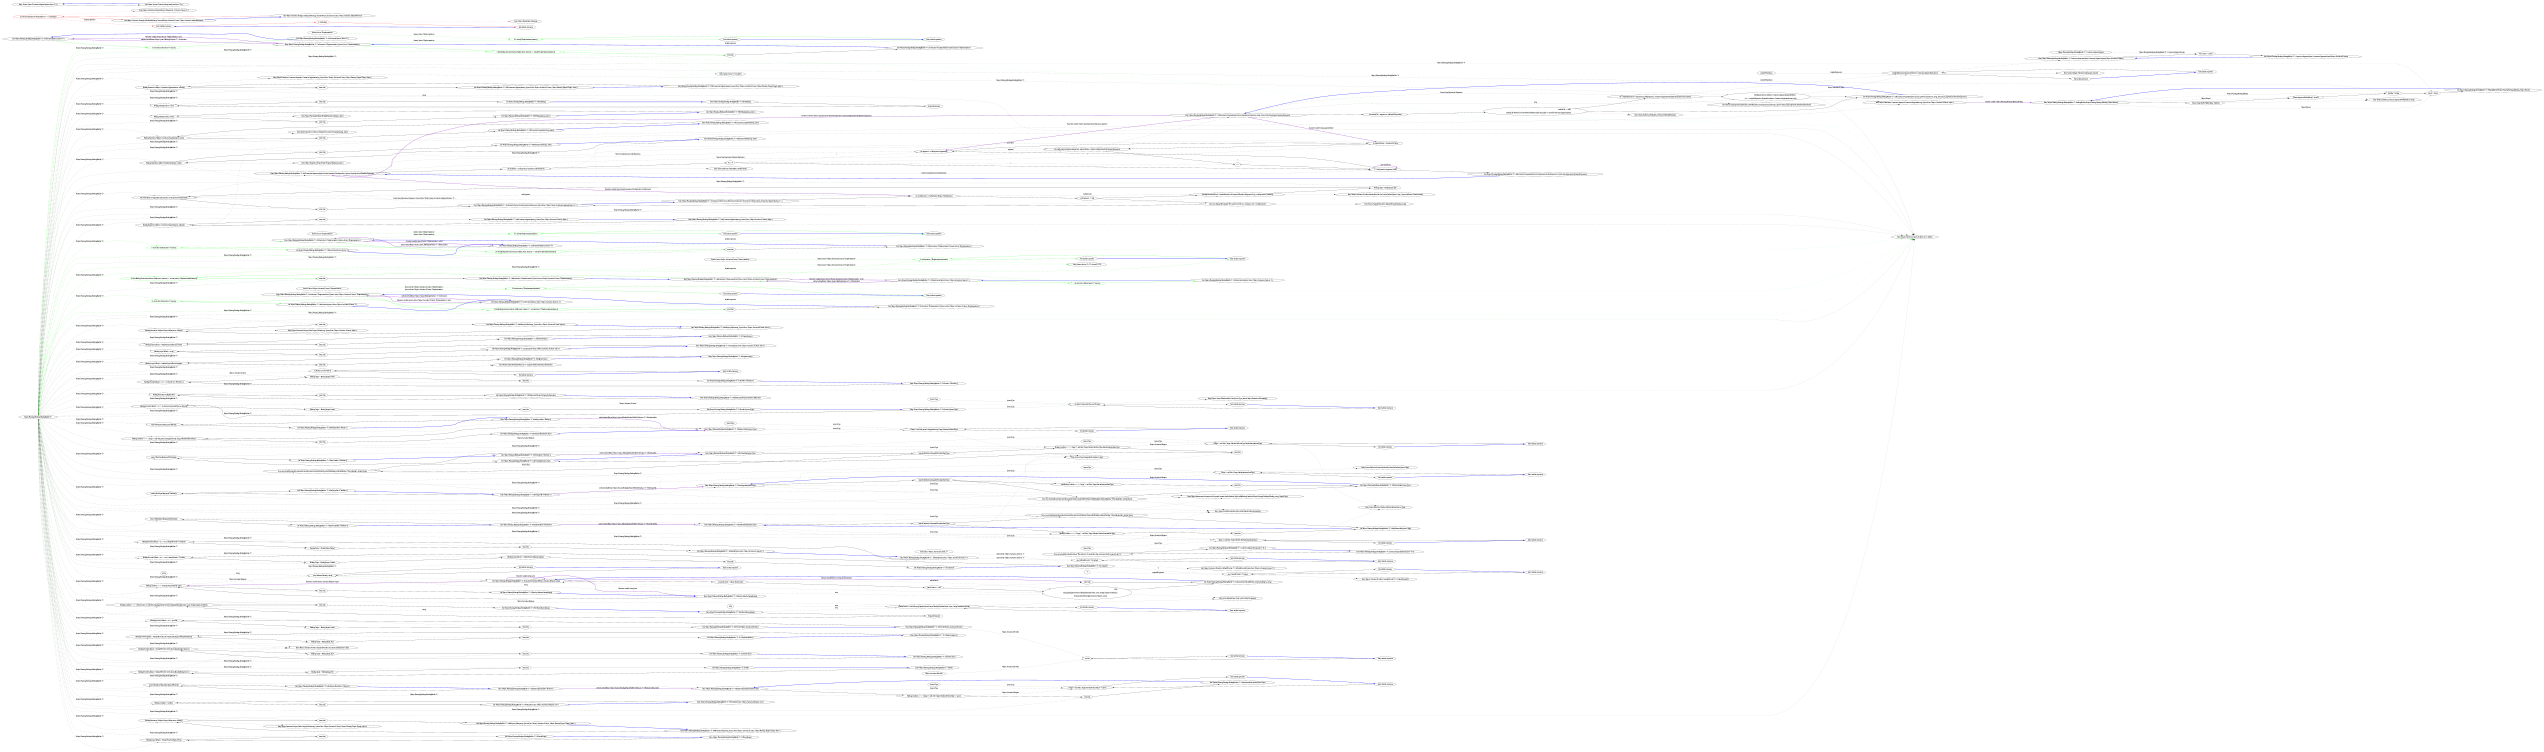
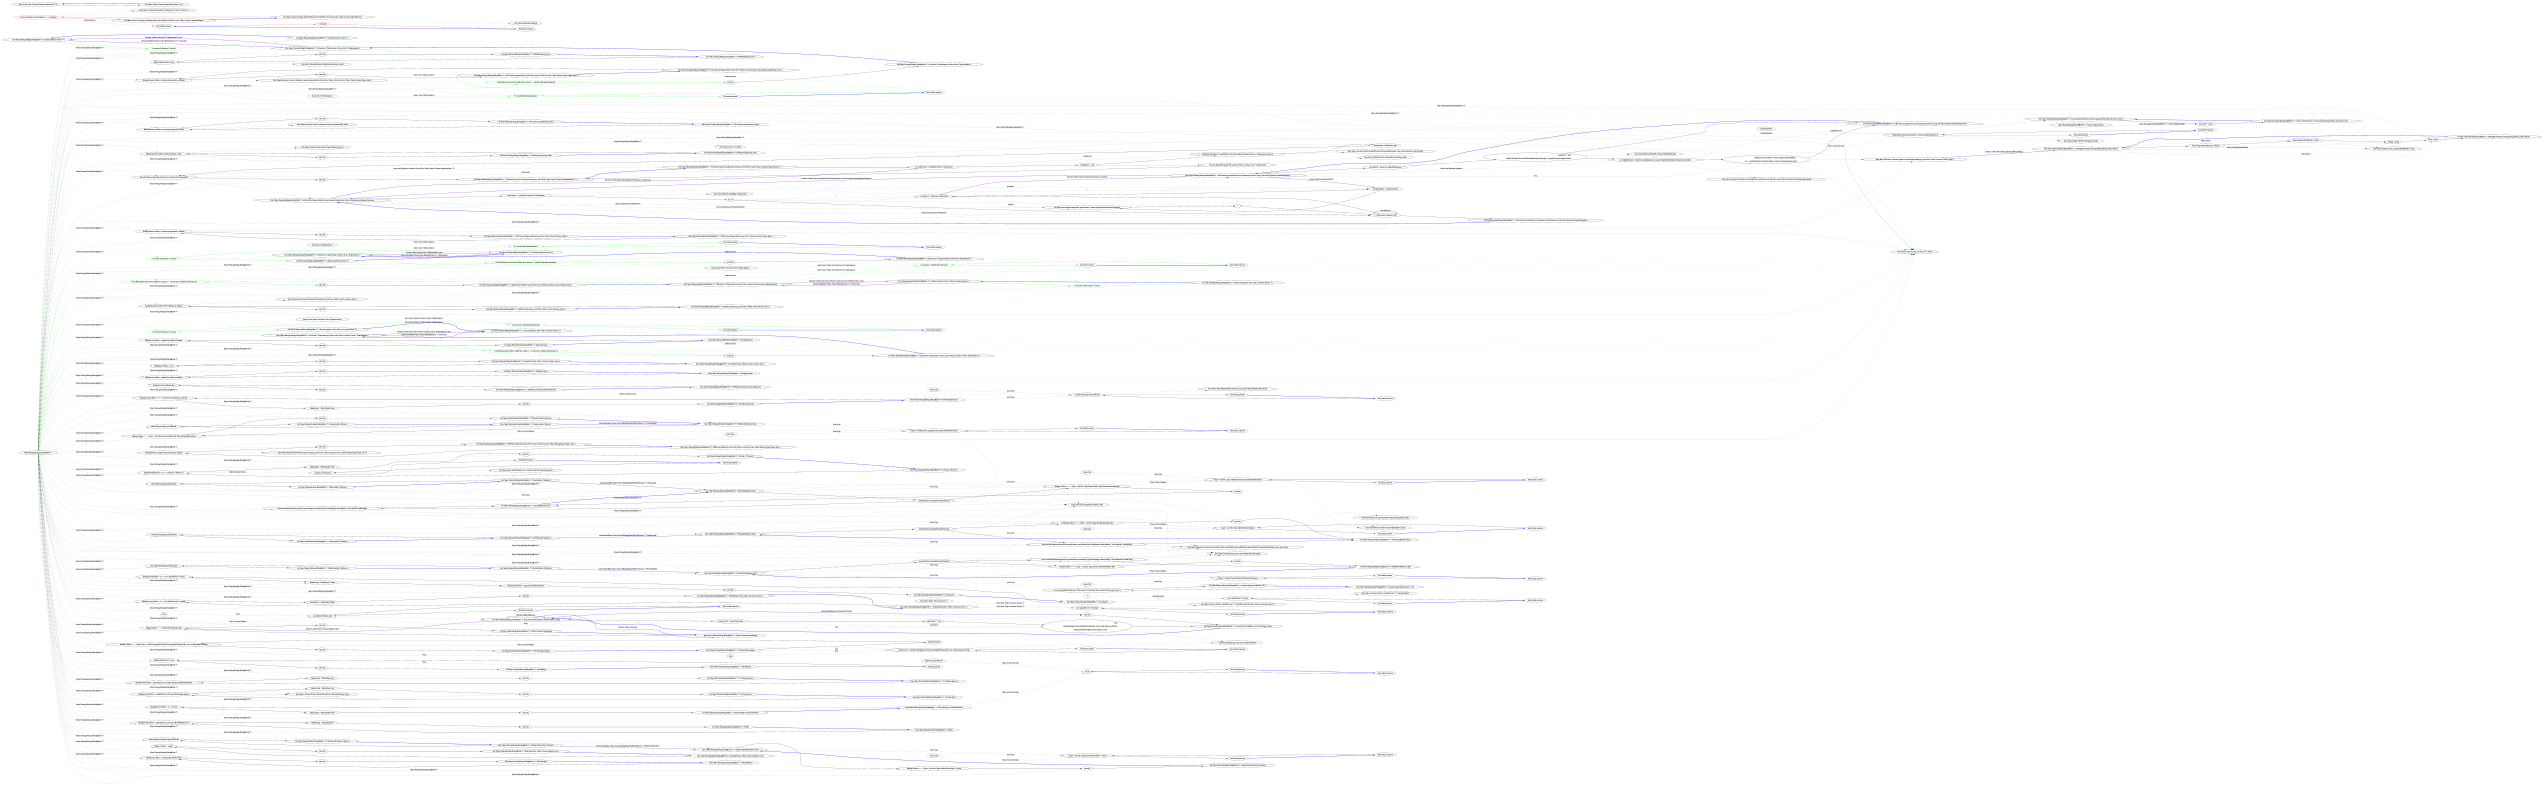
node "Entry System.Action<T1, T2>.Invoke(T1, T2)": removed
